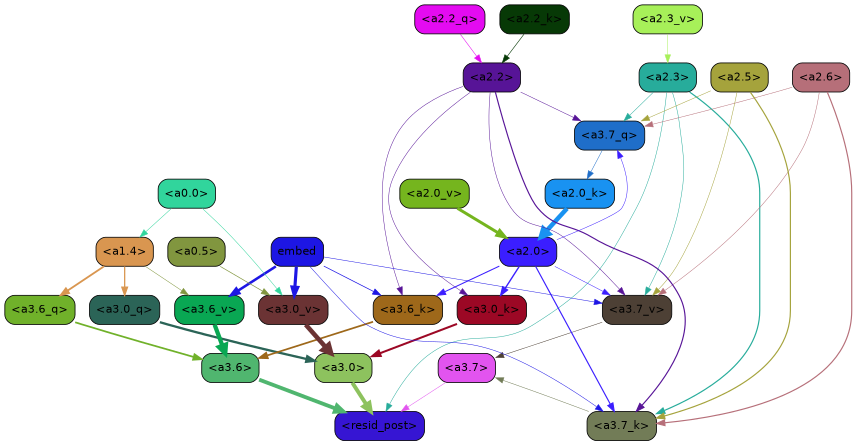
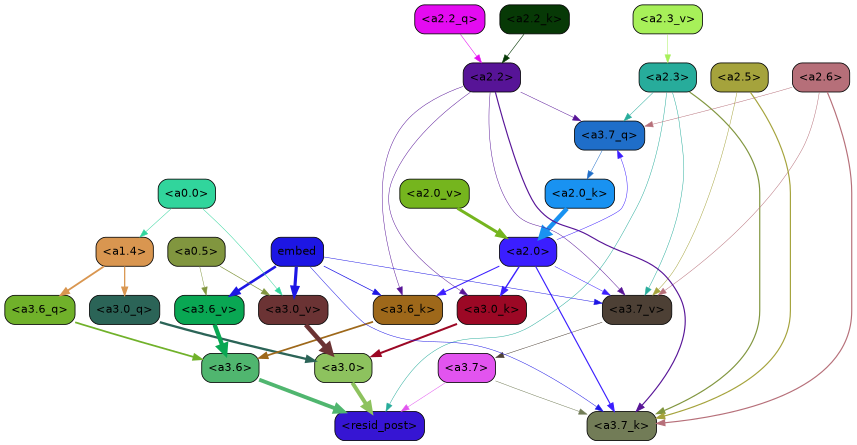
edge "<a2.5>" -> "<a3.7_q>": removed
edge "<a2.3>" -> "<a3.7_k>": color #27ac9b -> #81963f
edge "<a1.4>" -> "<a3.6_v>": now "<a0.5>" -> "<a3.6_v>"
edge "<a3.7_k>" -> "<a3.7>": reversed
